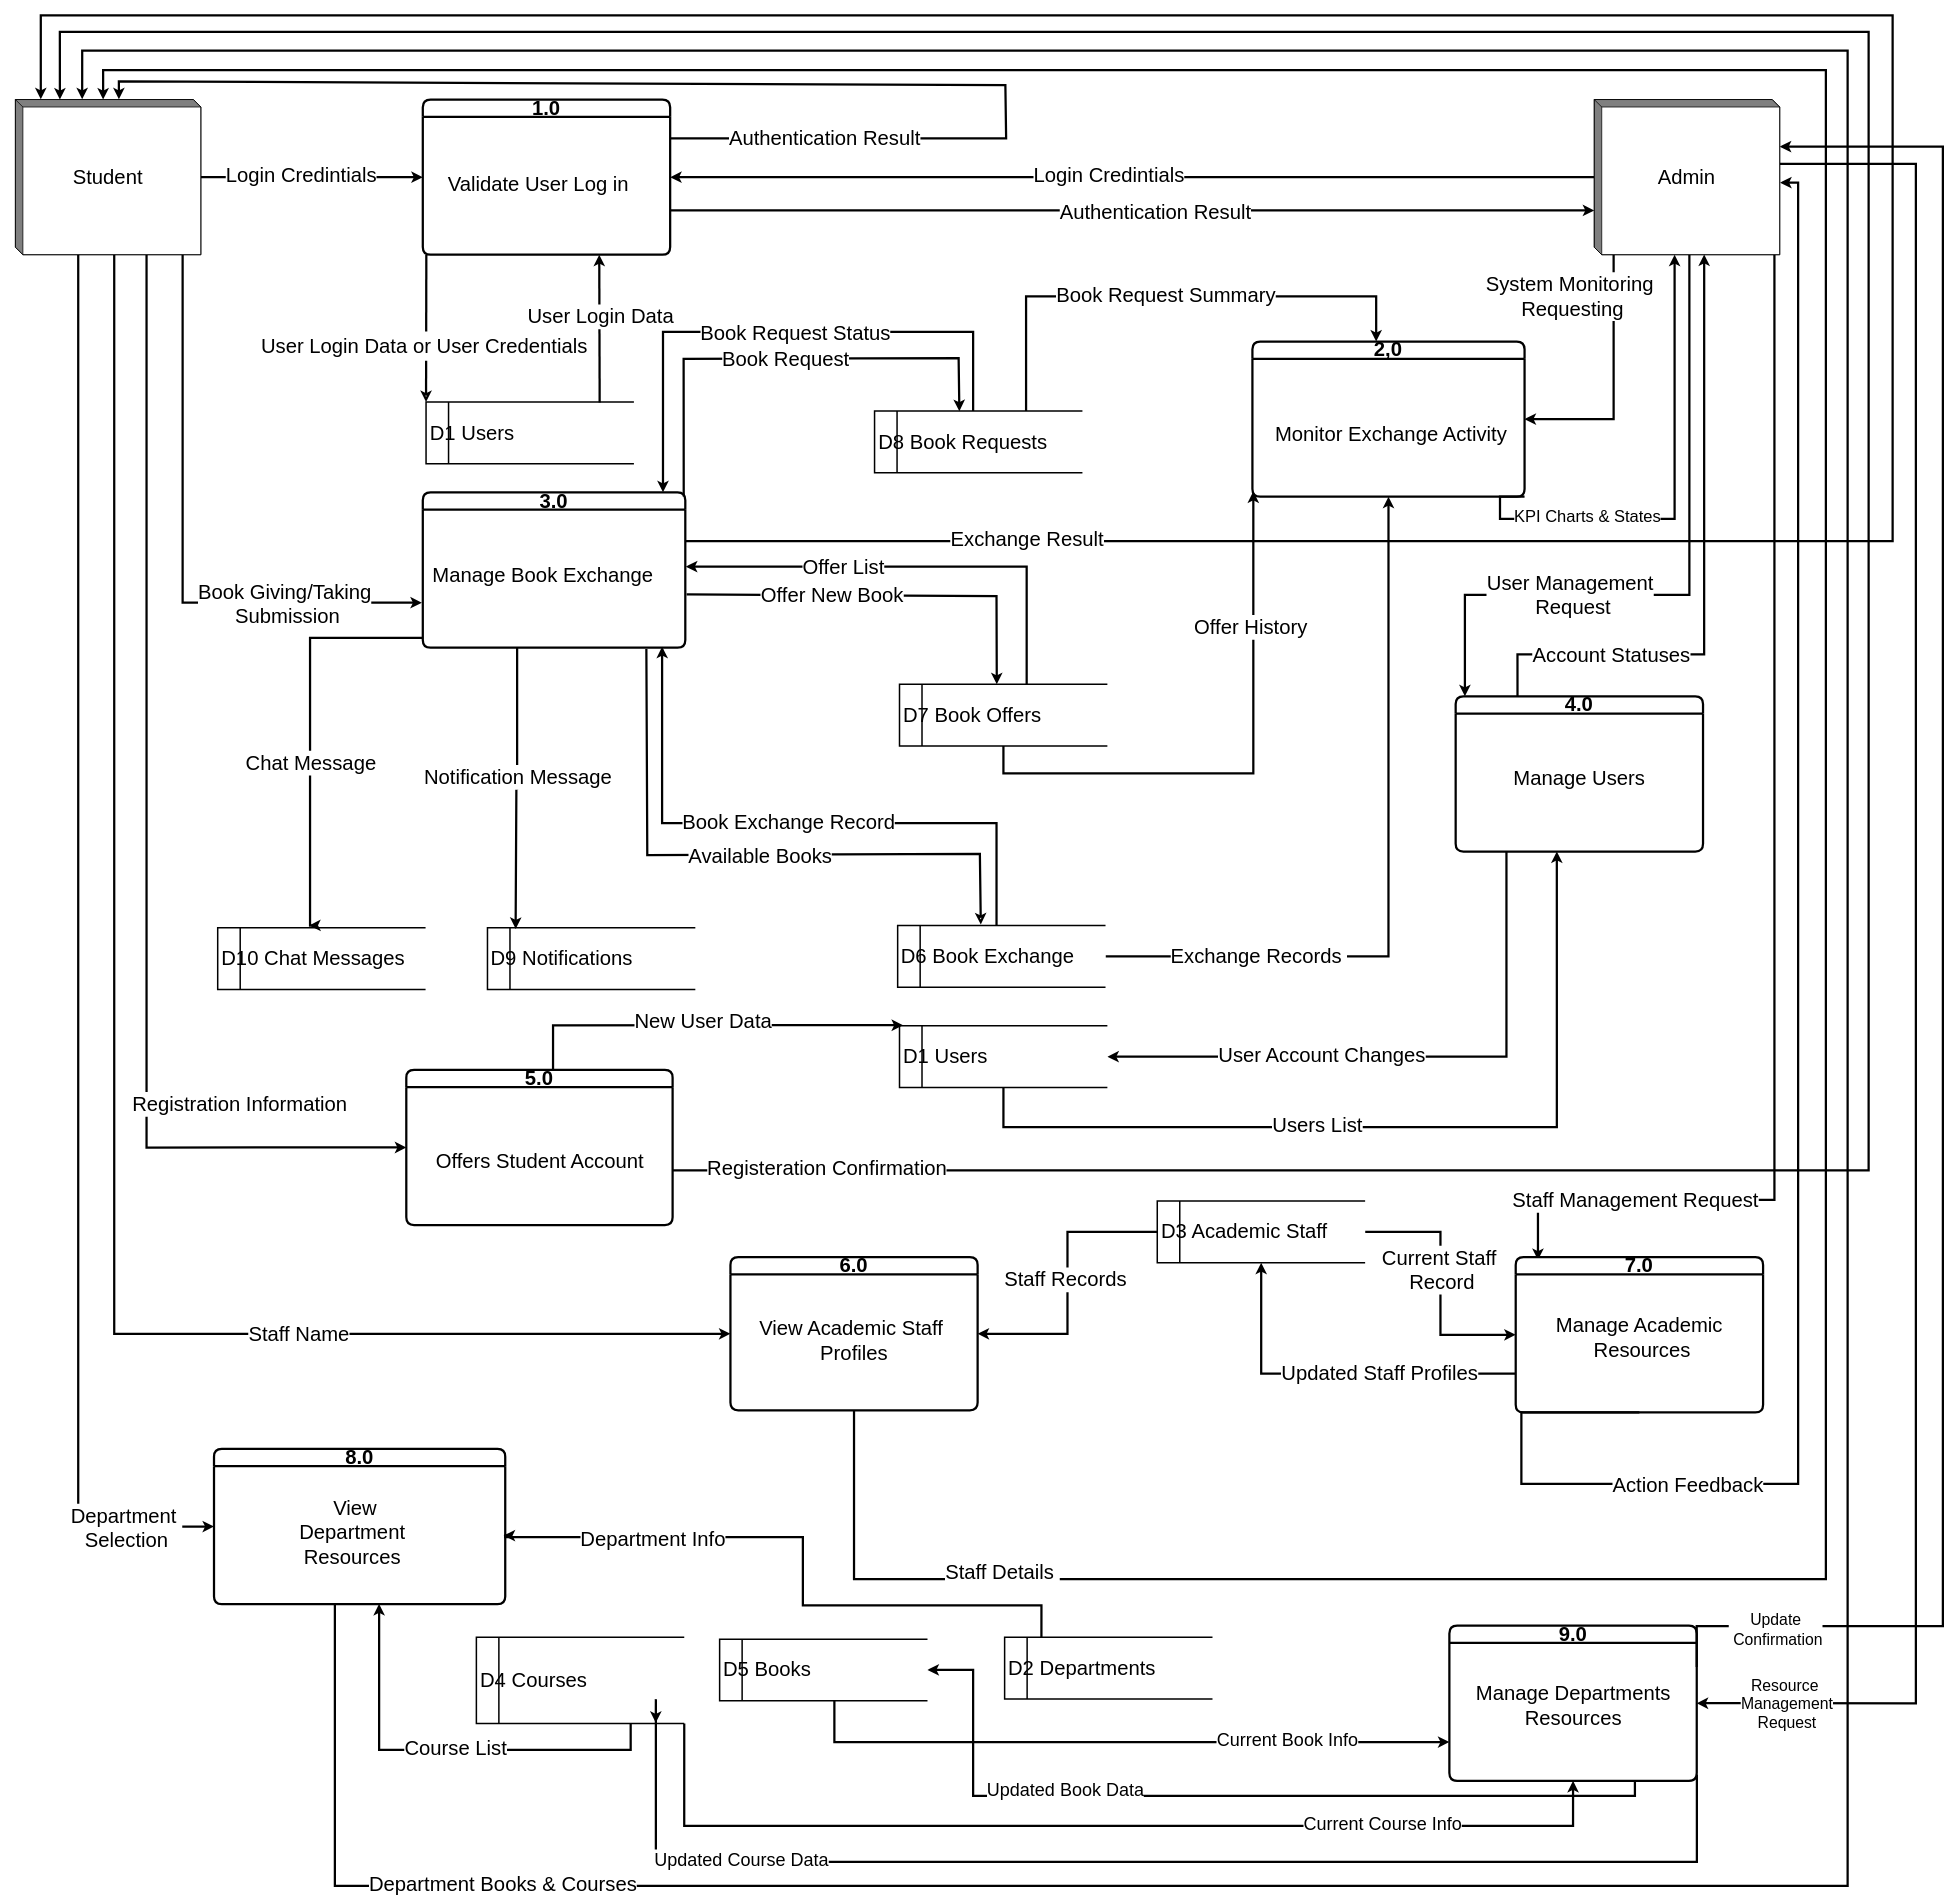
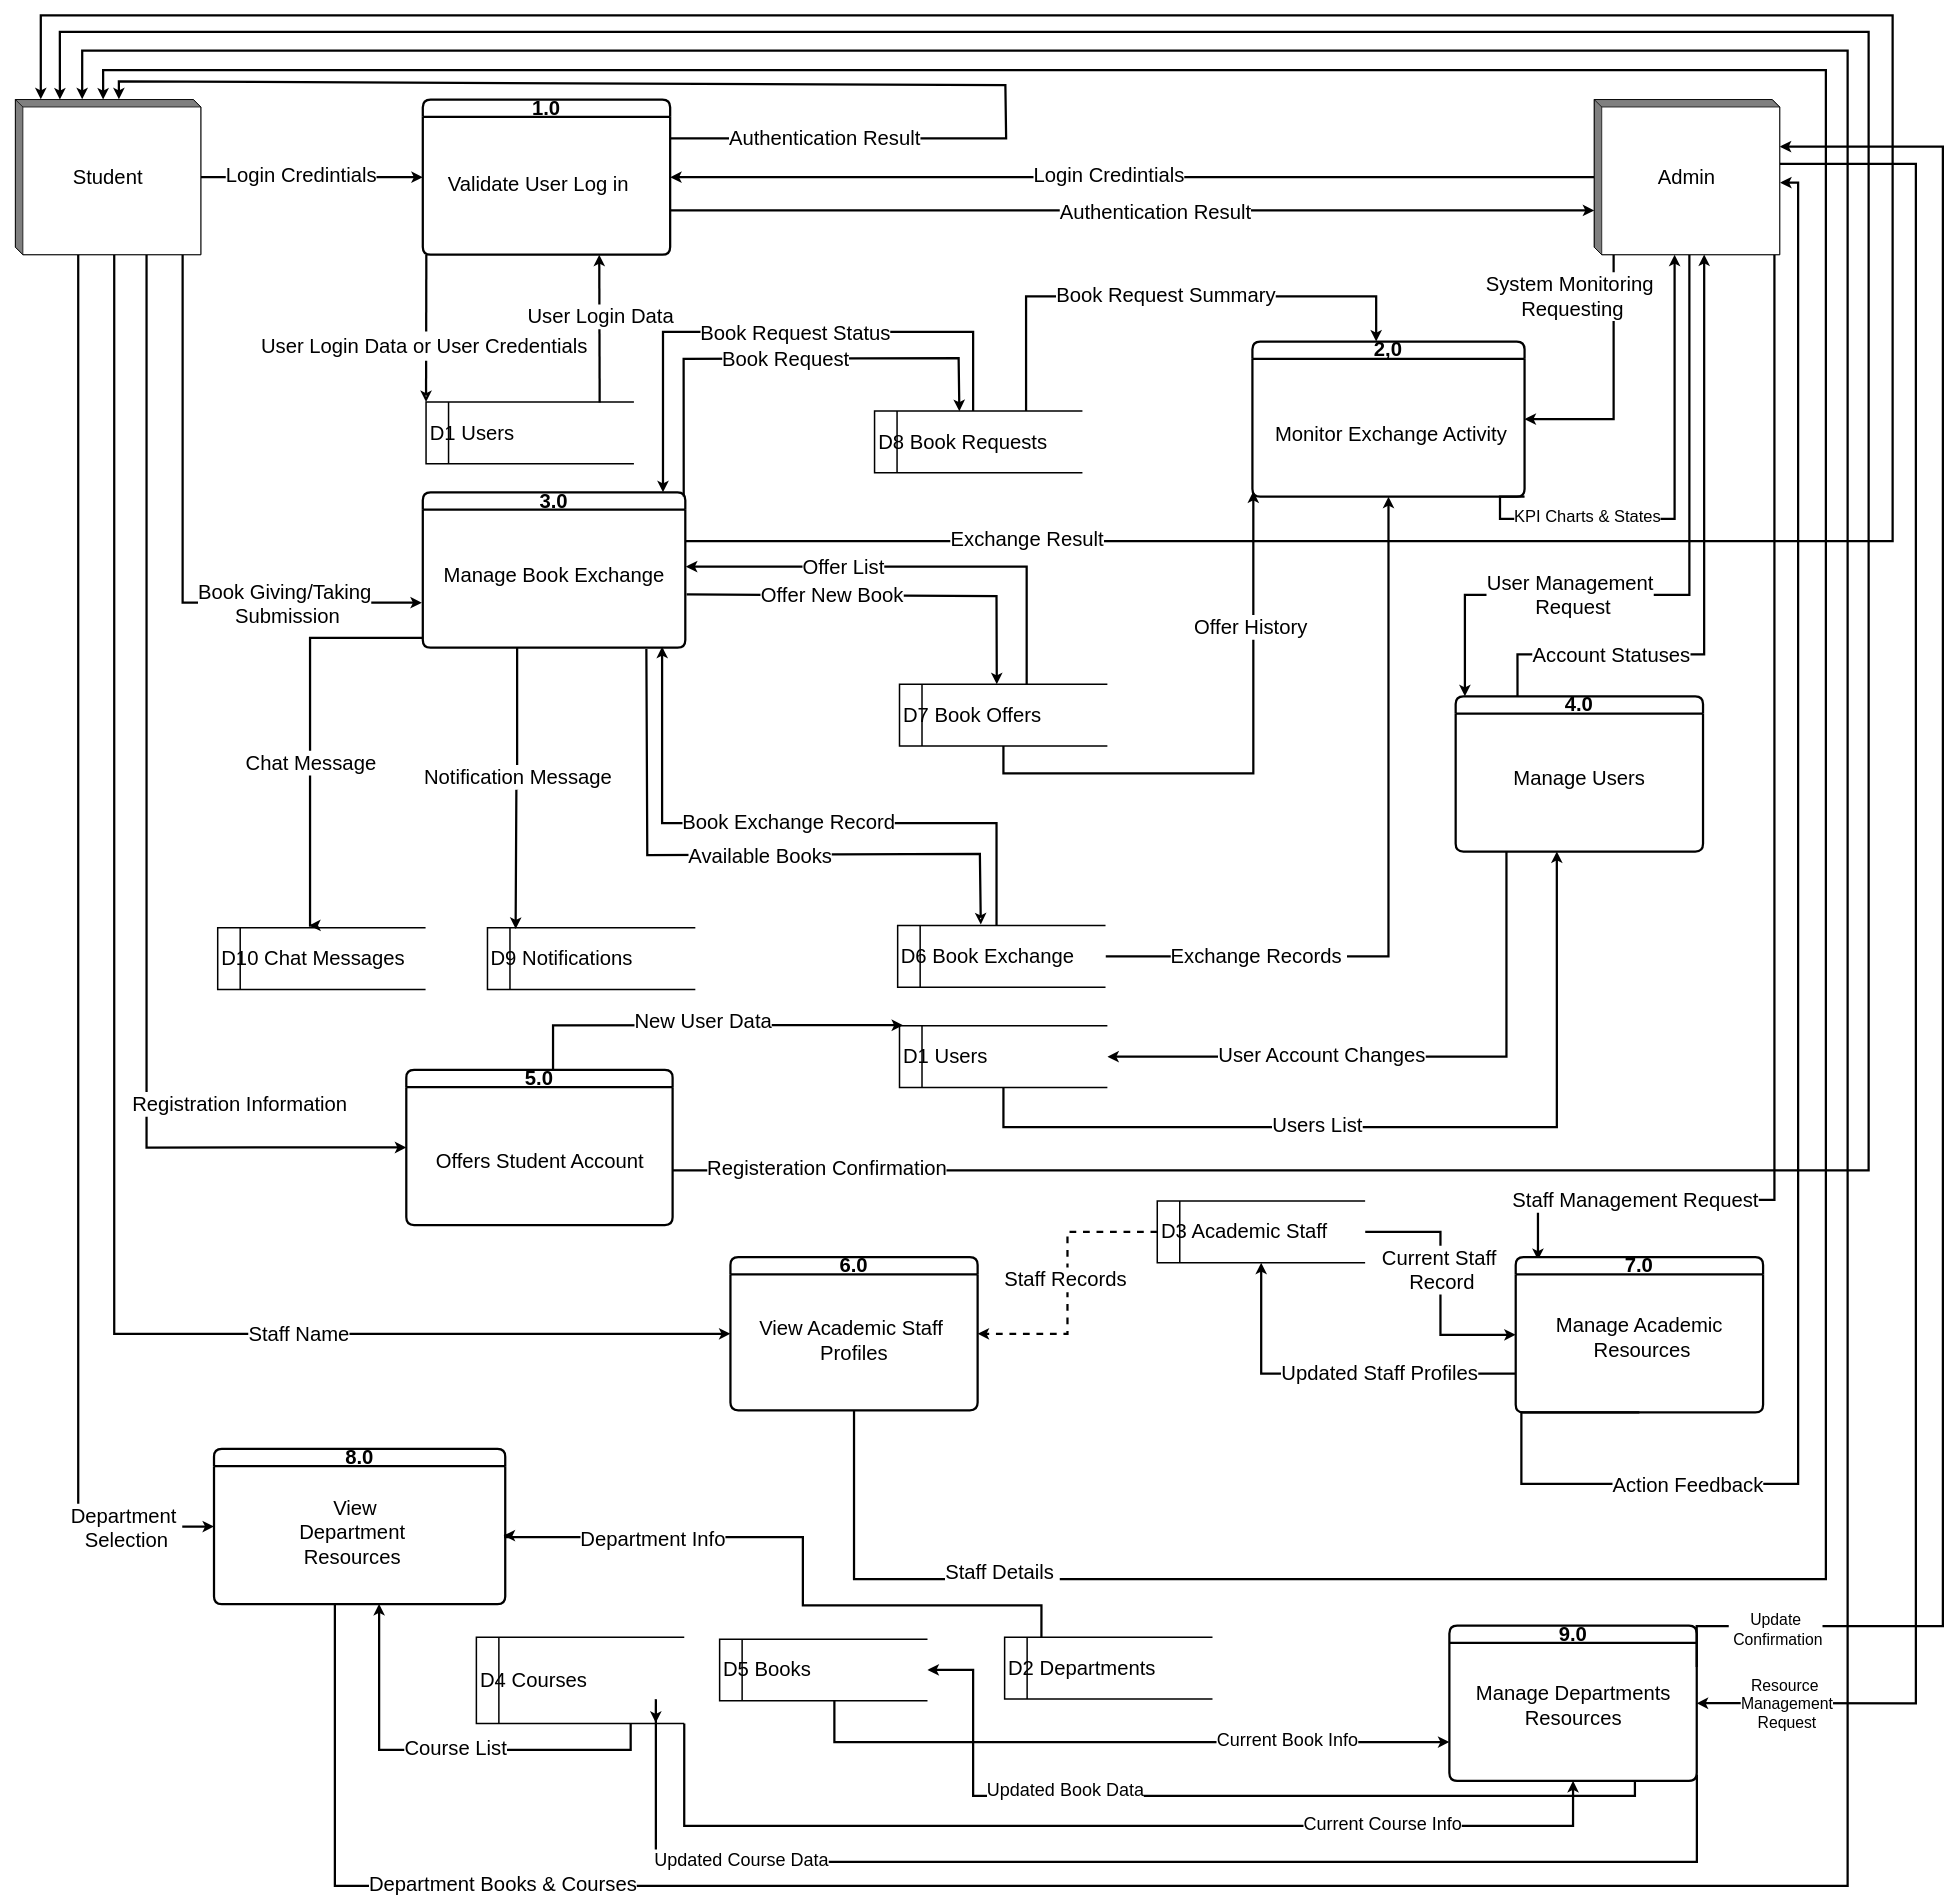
node "Manage Book Exchange": moved (543, 576) -> (554, 576)
edge "D3 Academic Staff" -> "6.0": style solid -> dashed
